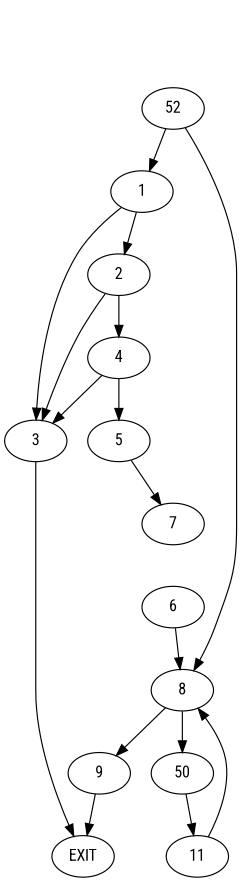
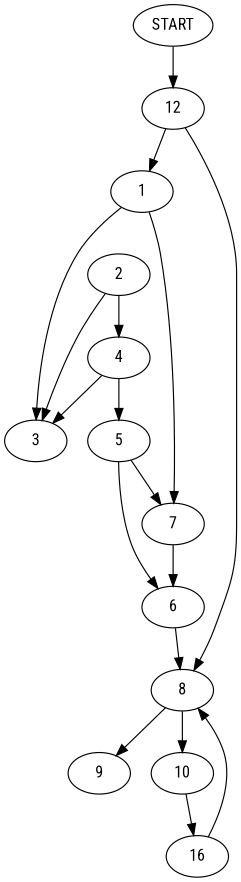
node "START": added
node "52": label "52" -> "12"
edge "1" -> "2": now "1" -> "7"
edge "5" -> "6": added
edge "7" -> "6": added
node "50": label "50" -> "10"
node "EXIT": removed
node "11": label "11" -> "16"
